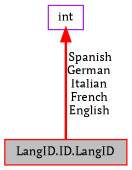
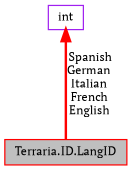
node "LangID.ID.LangID": label "LangID.ID.LangID" -> "Terraria.ID.LangID"
